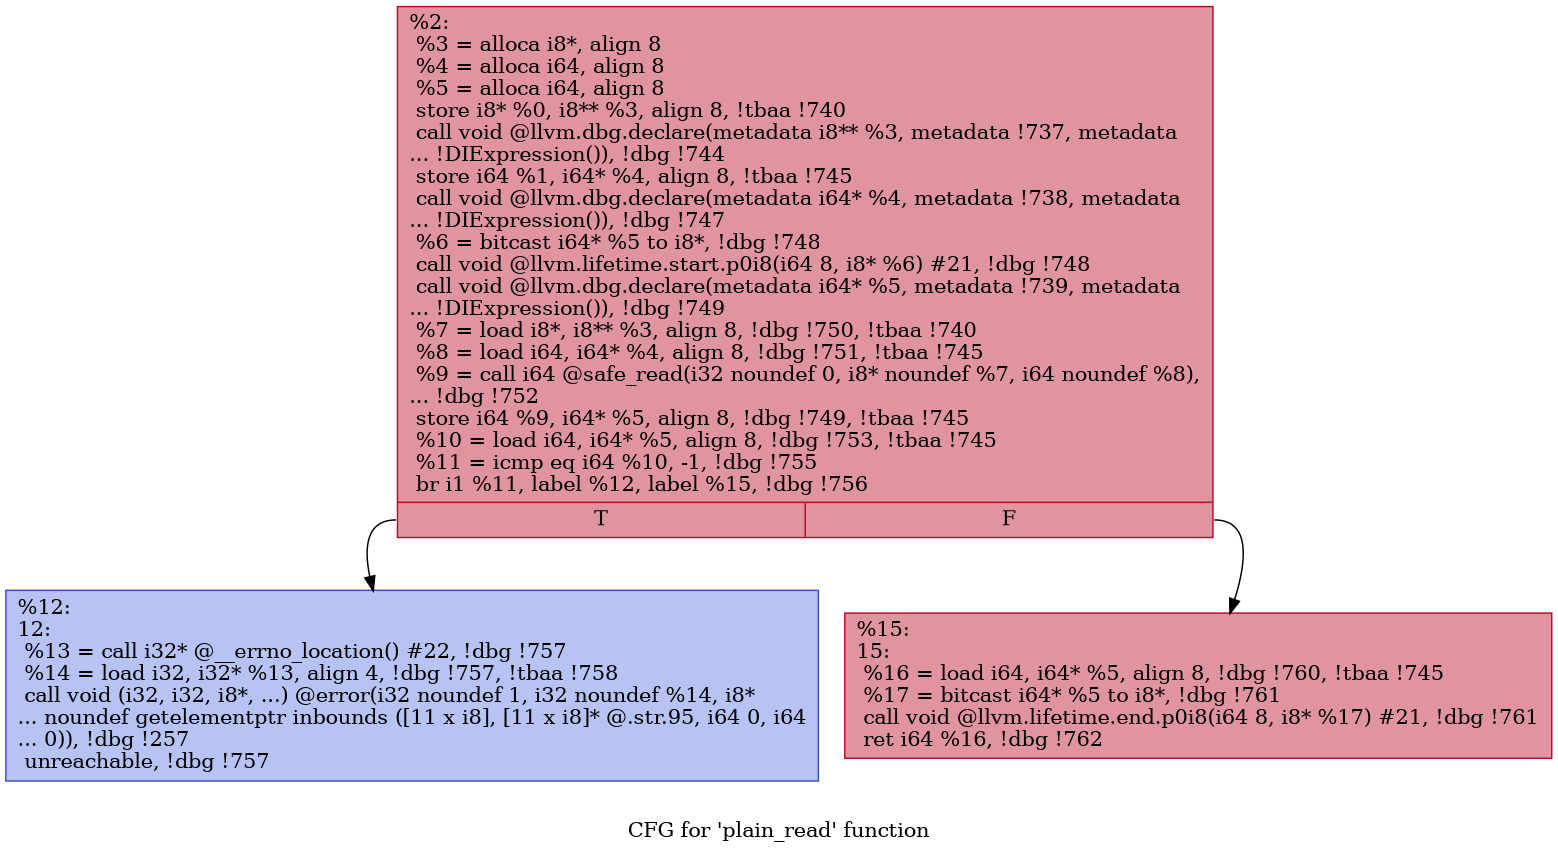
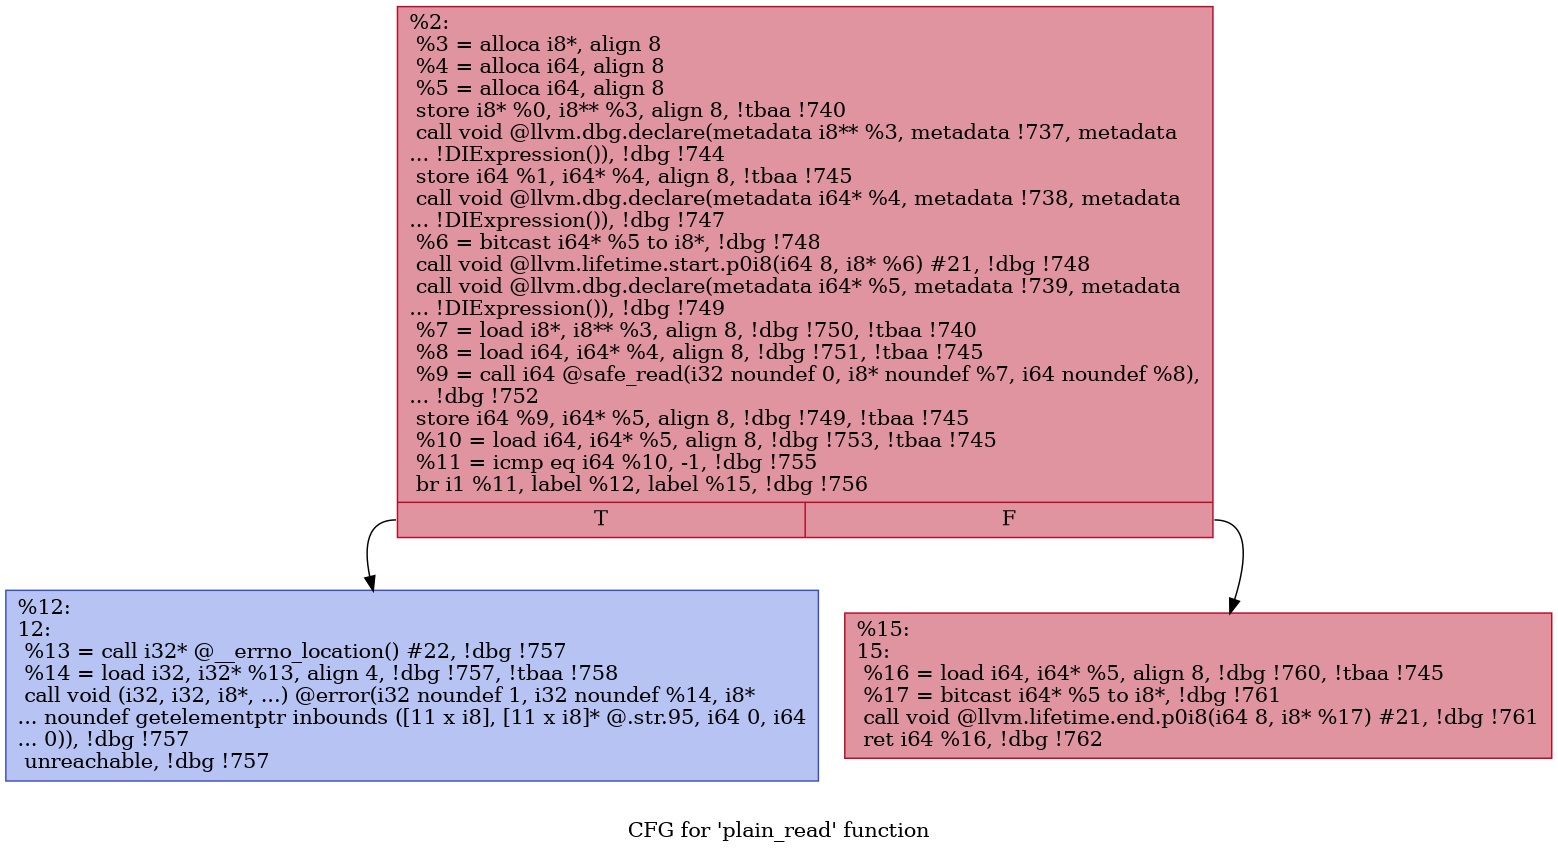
node "%12:": text "... 0)), !dbg !257" -> "... 0)), !dbg !757"
